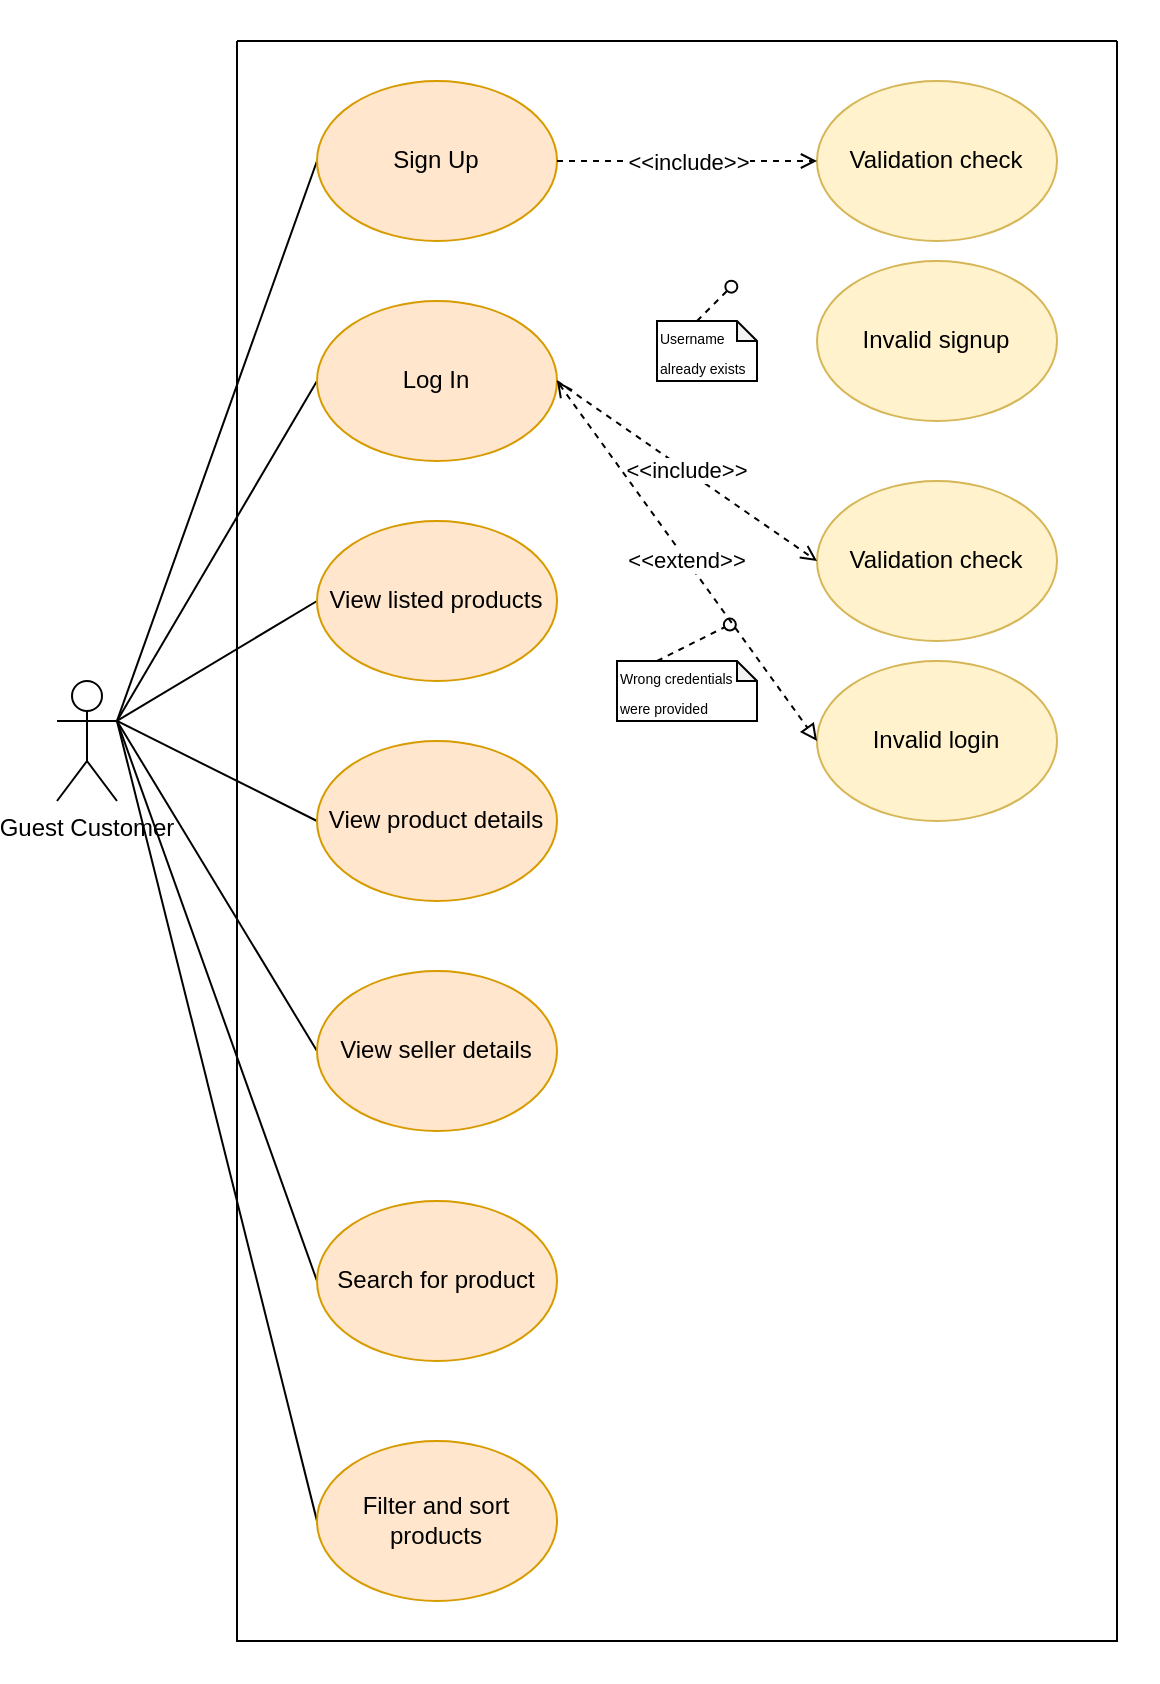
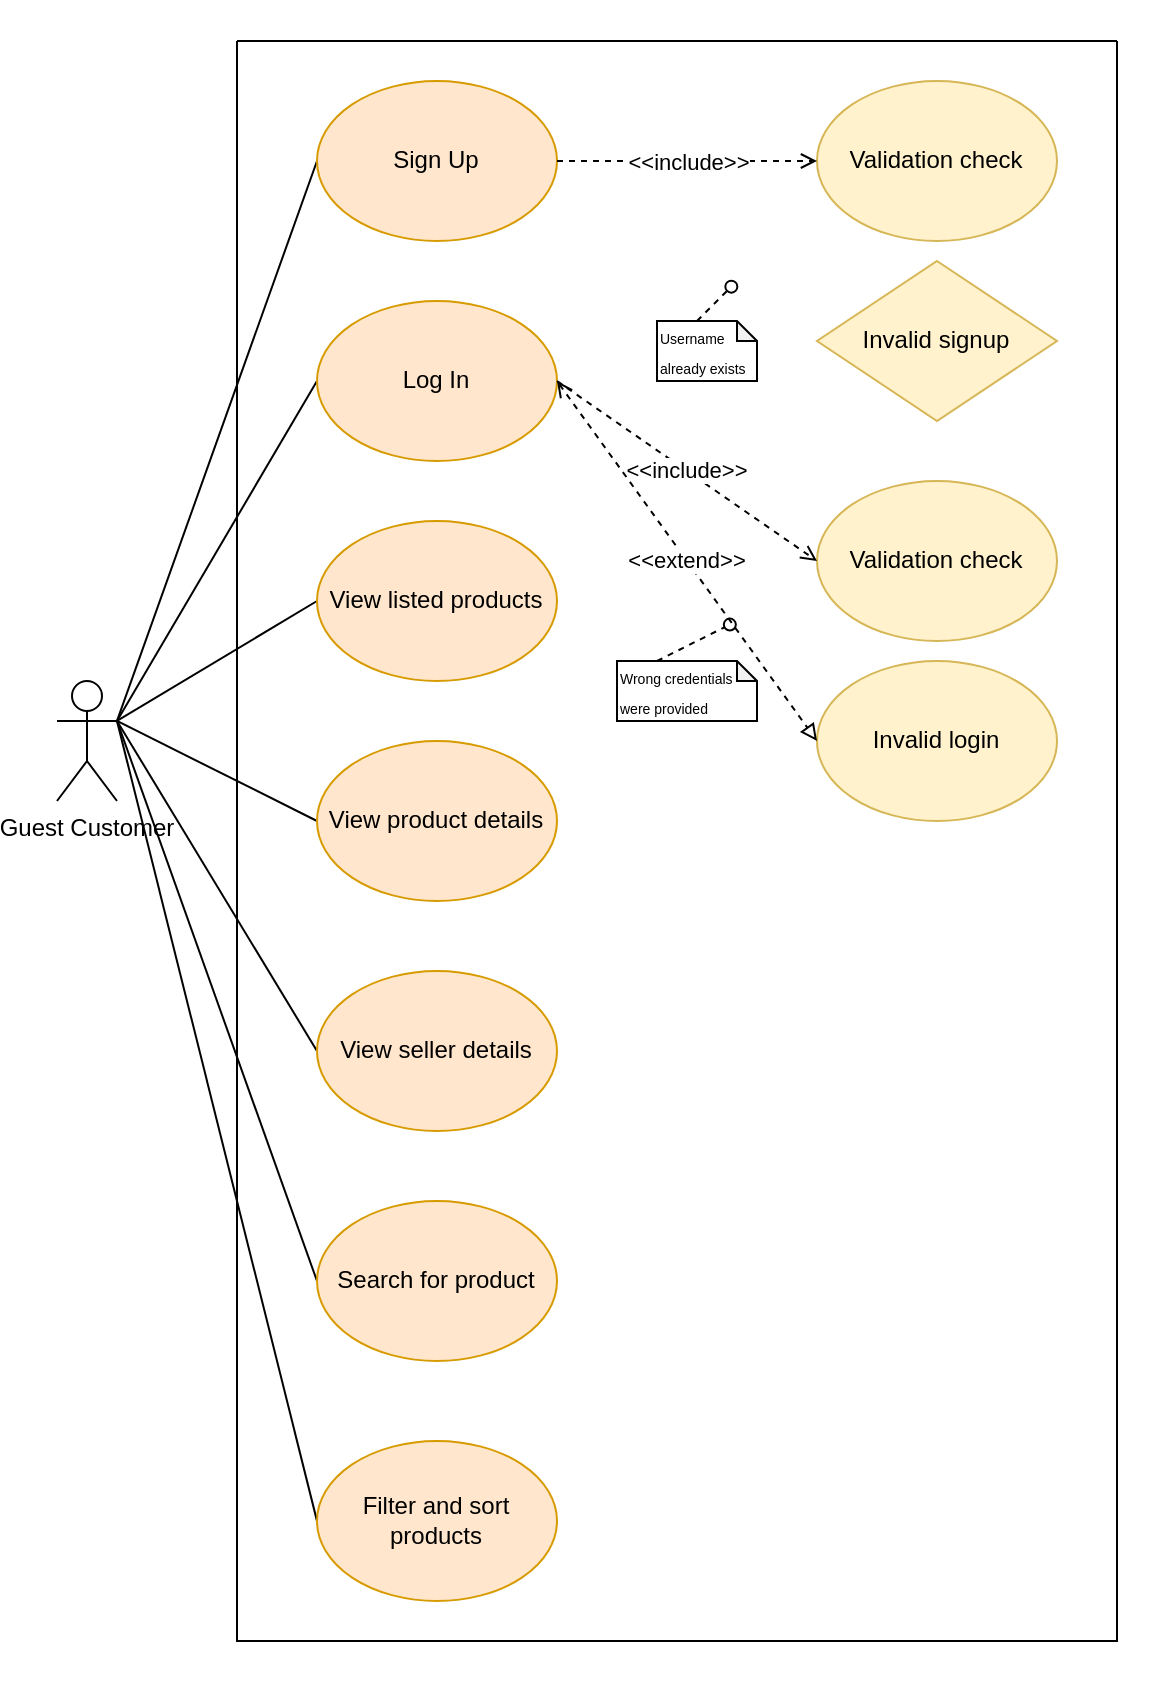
node "Invalid signup": shape ellipse -> diamond
